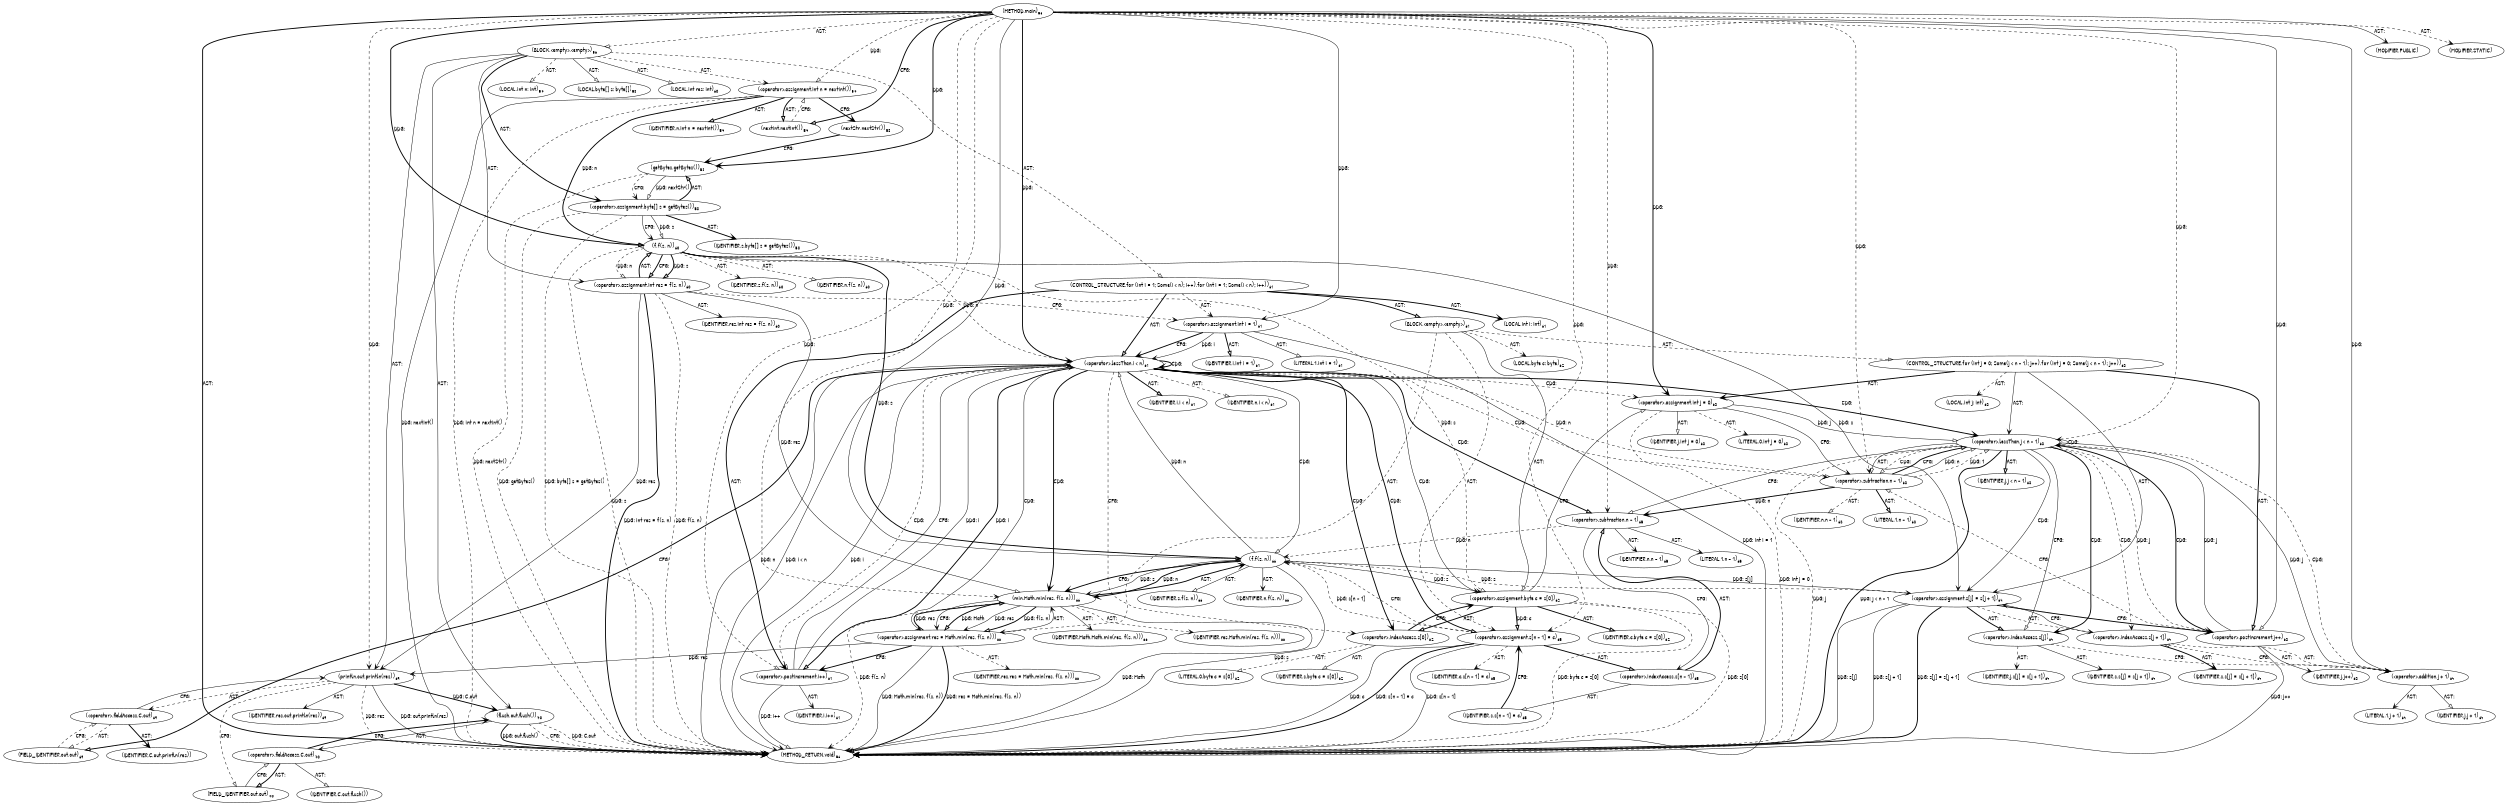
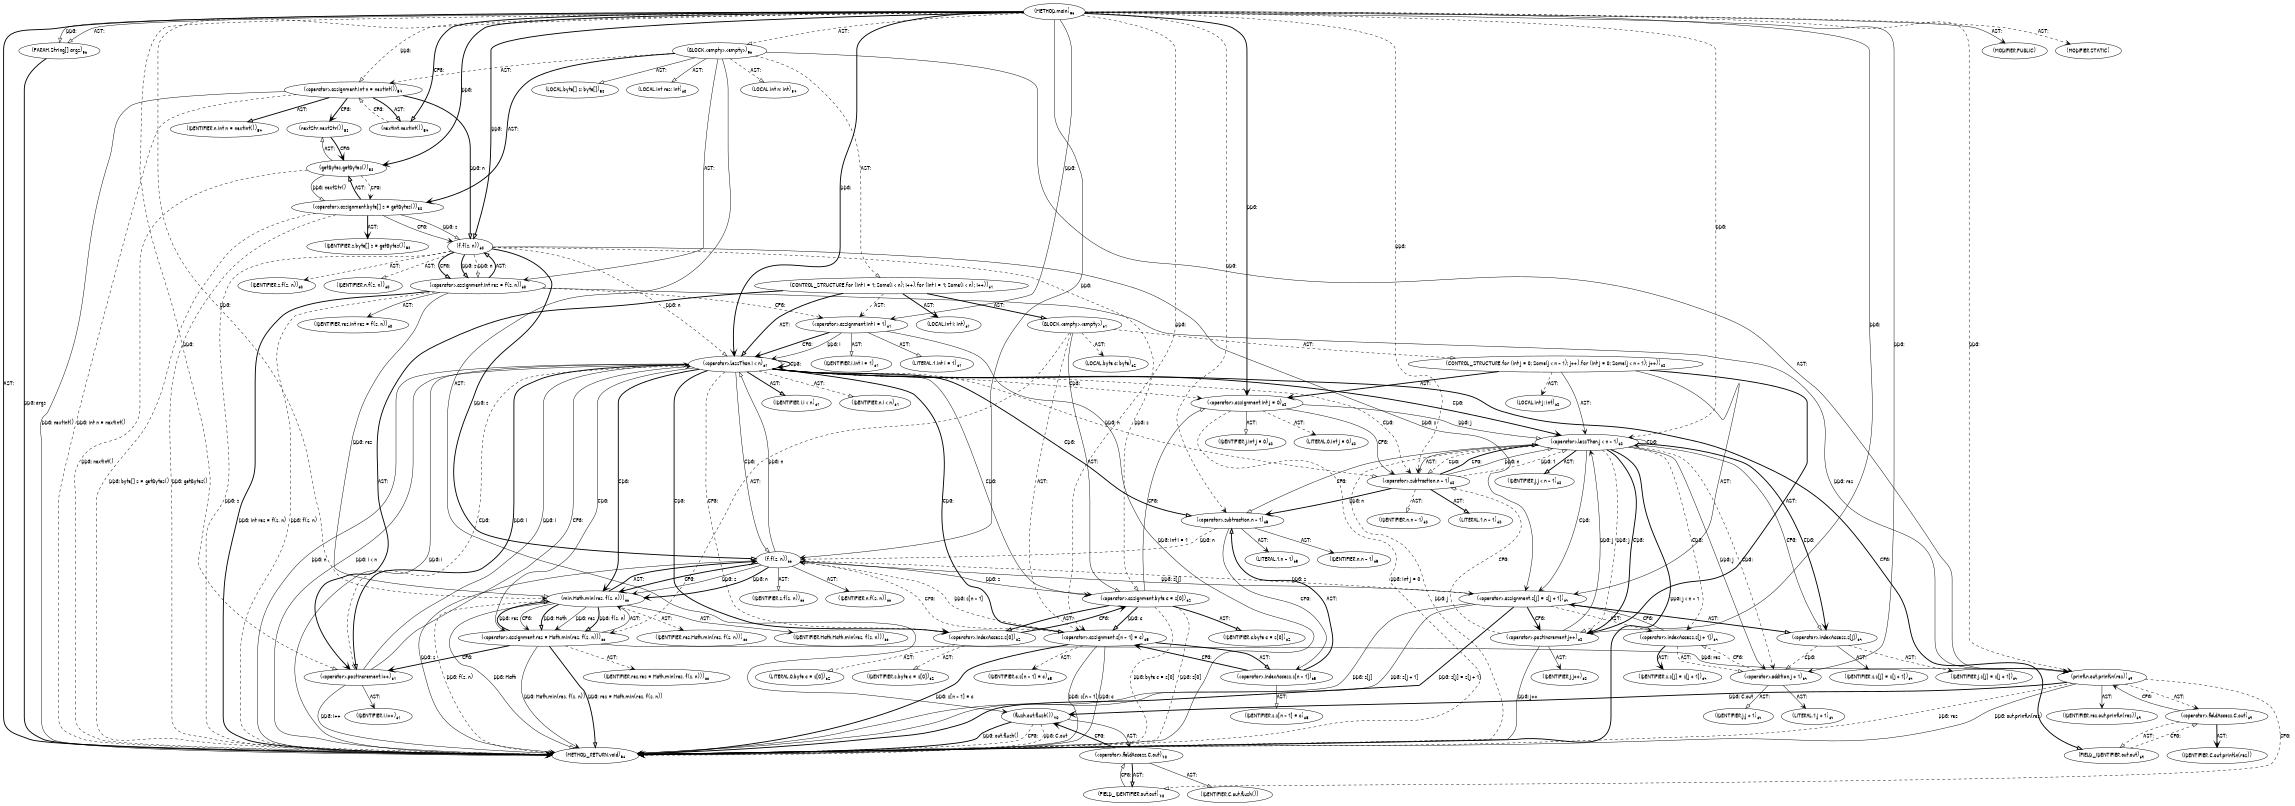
node "(PARAM,String[] args)": added
edge "(getBytes,getBytes())" -> "(nextStr,nextStr())": added, label "AST:"
edge "(<operator>.assignment,int i = 1)" -> "(IDENTIFIER,i,int i = 1)": style bold -> solid
edge "(getBytes,getBytes())" -> "(METHOD_RETURN,void)": label "DDG: nextStr()" -> "DDG: nextInt()"
edge "(<operator>.indexAccess,s[0])" -> "(IDENTIFIER,s,byte c = s[0])": style solid -> dashed
edge "(<operator>.indexAccess,s[j])" -> "(<operator>.addition,j + 1)": label "CFG: " -> "CDG: "
edge "(IDENTIFIER,s,s[n - 1] = c)" -> "(<operator>.assignment,s[n - 1] = c)": now "(<operator>.indexAccess,s[n - 1])" -> "(<operator>.assignment,s[n - 1] = c)"
